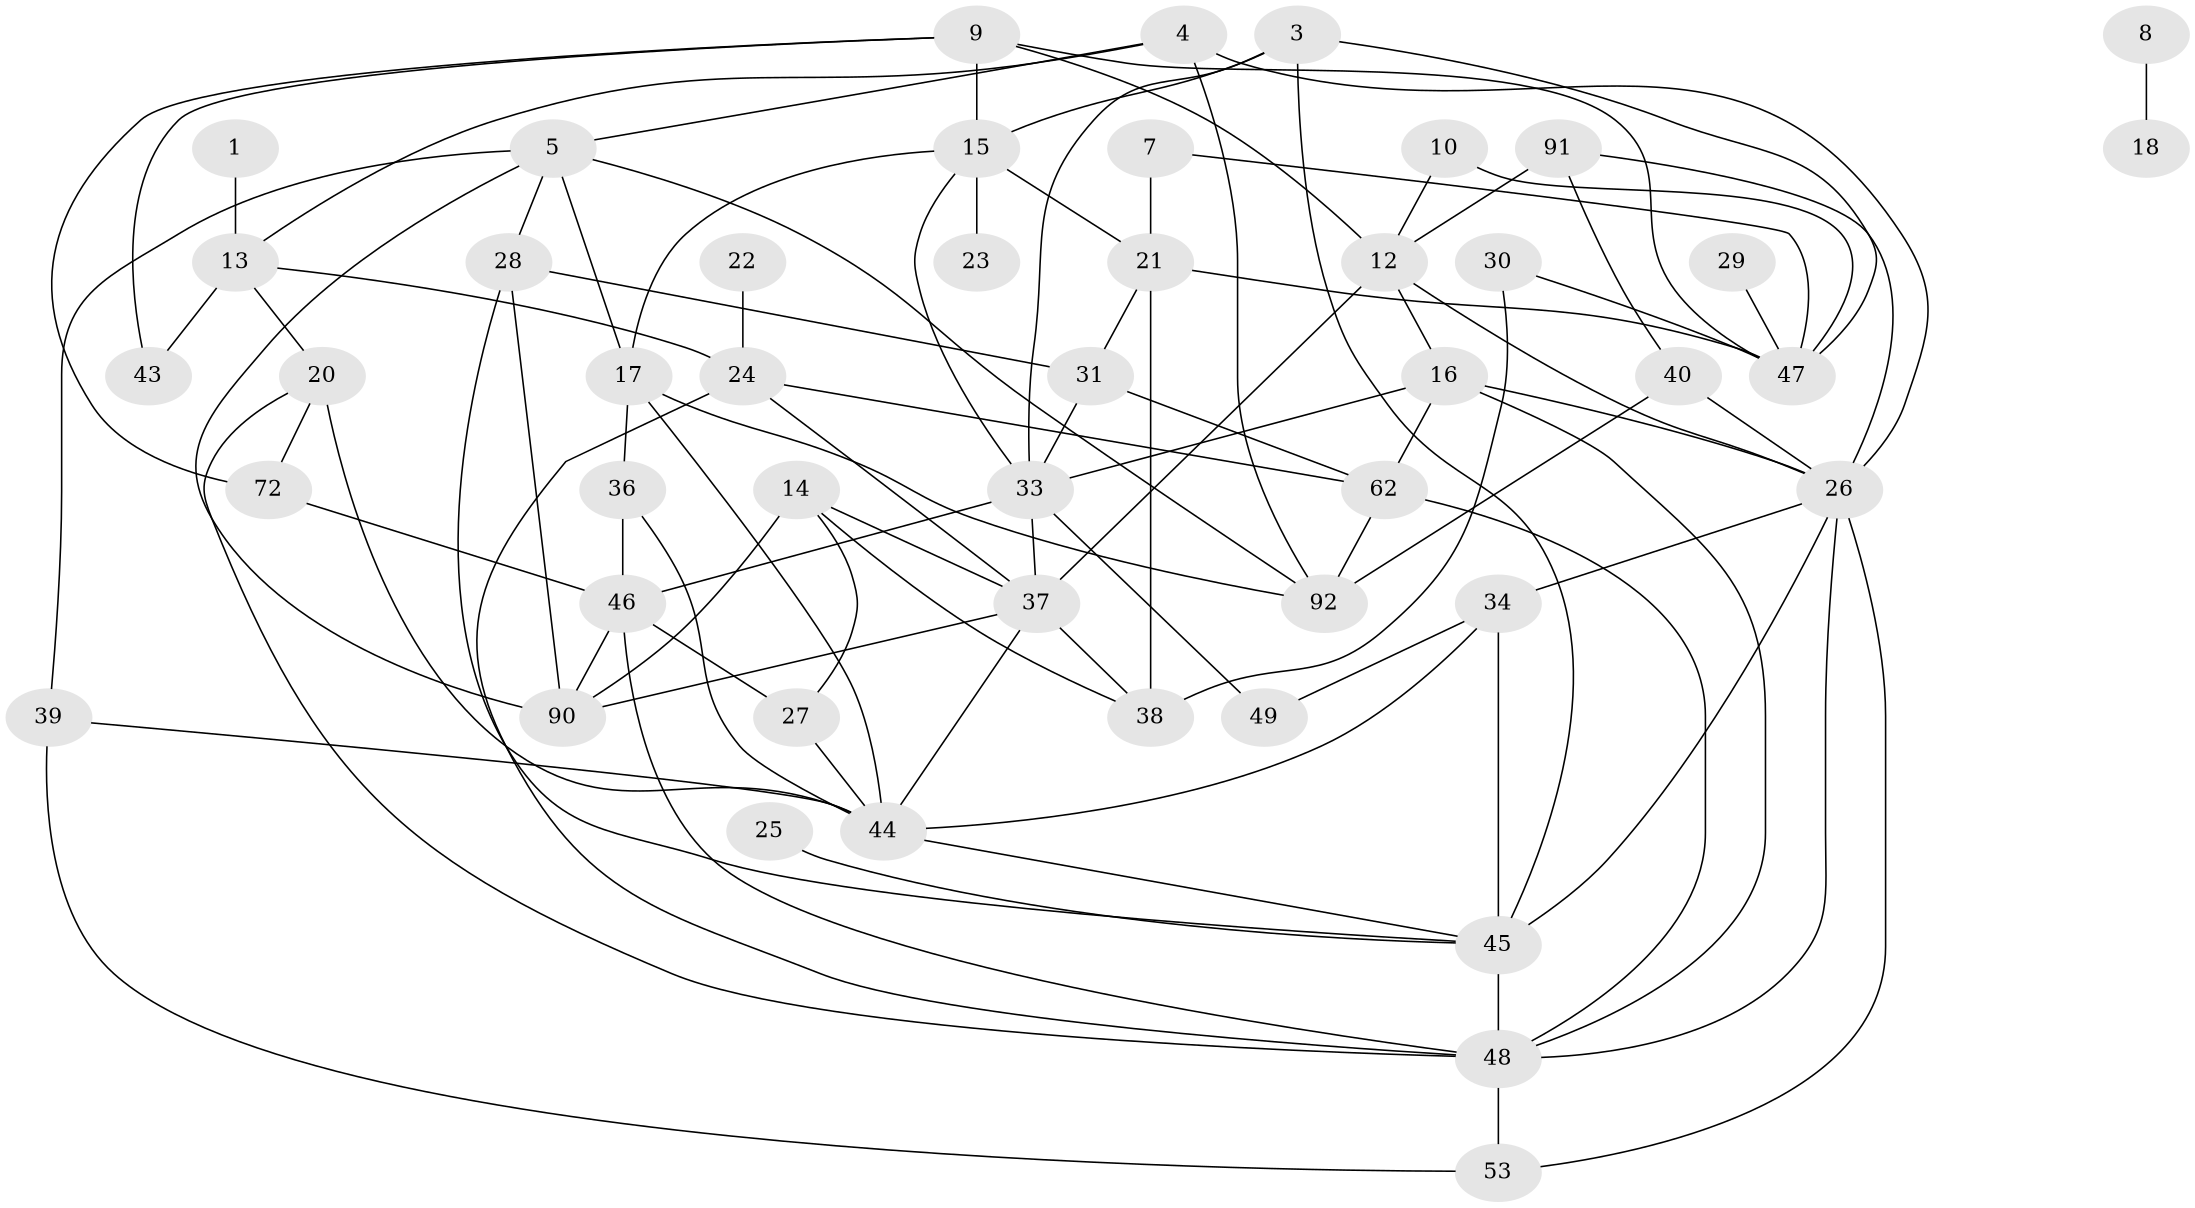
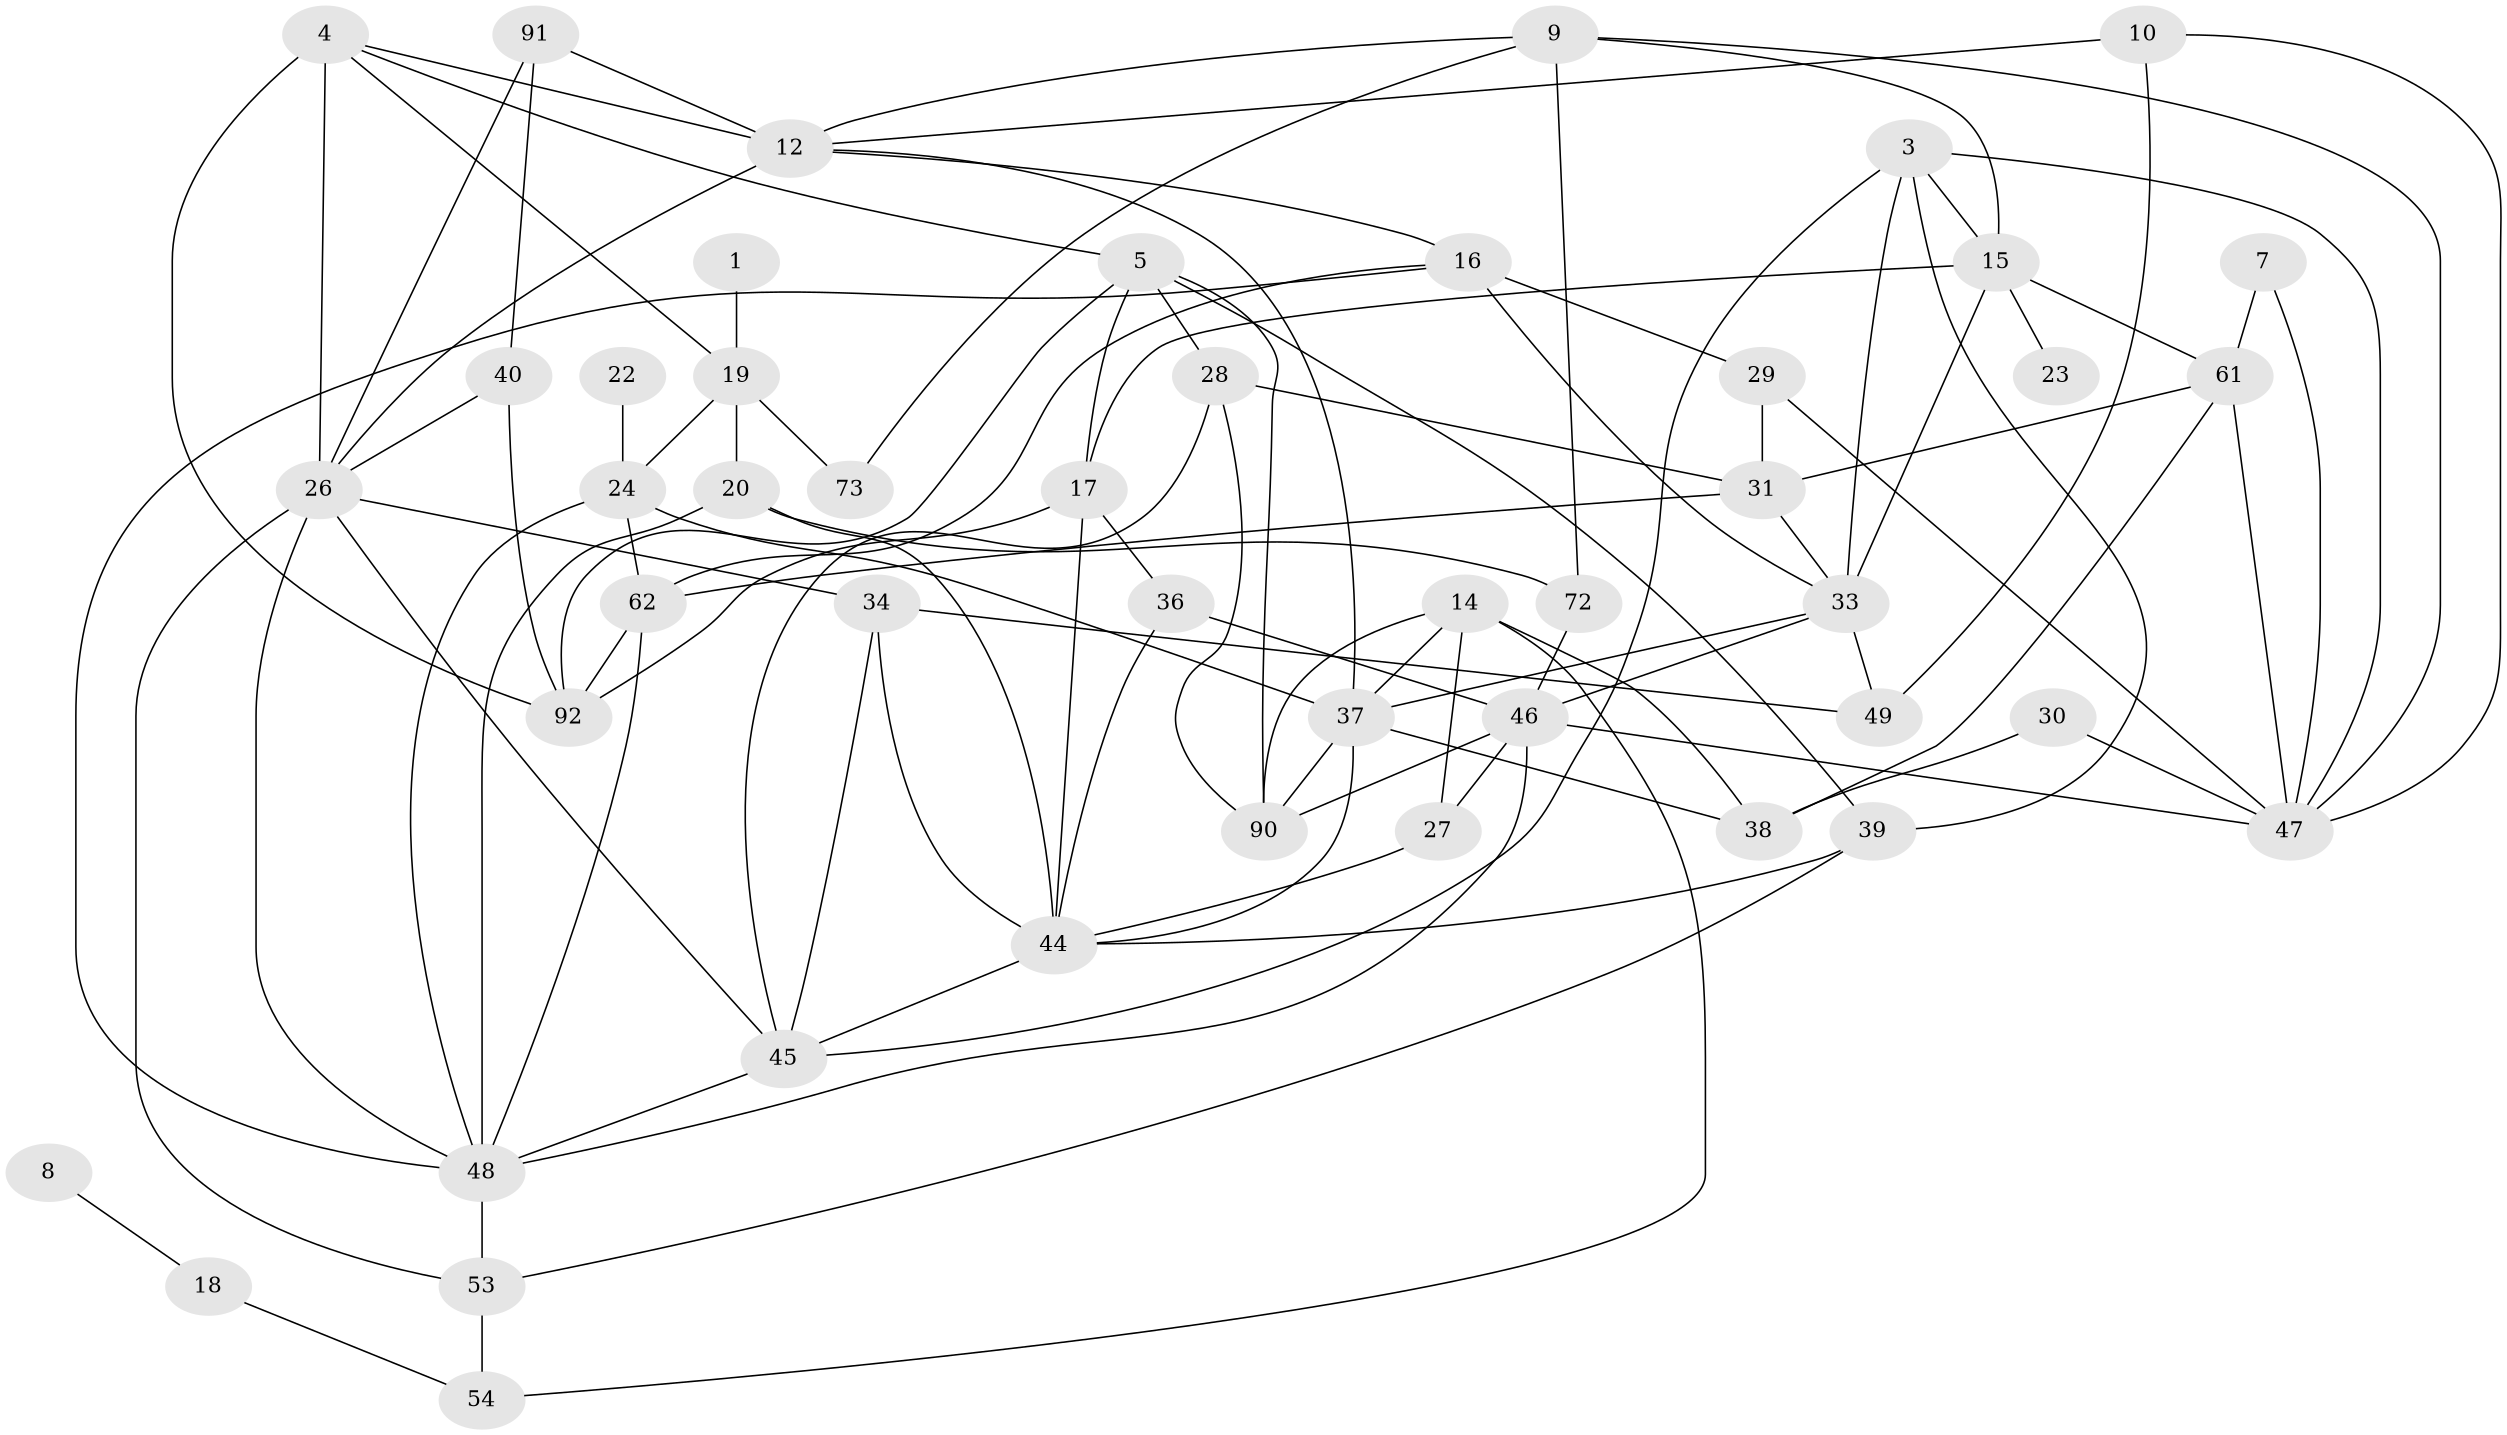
edge "4" -- "12": added
node "13": label "13" -> "19"
node "21": label "21" -> "61"
node "43": label "43" -> "73"
edge "10" -- "49": added
edge "16" -- "26": now "16" -- "29"
edge "29" -- "31": added
edge "3" -- "39": added
edge "46" -- "47": added
node "25": removed
node "54": added
